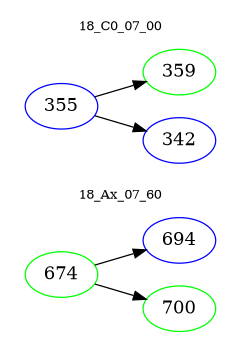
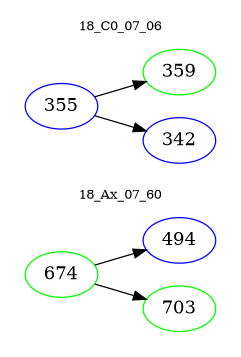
cluster "18_C0_07_00": label "18_C0_07_00" -> "18_C0_07_06"
node "694": label "694" -> "494"
node "700": label "700" -> "703"
